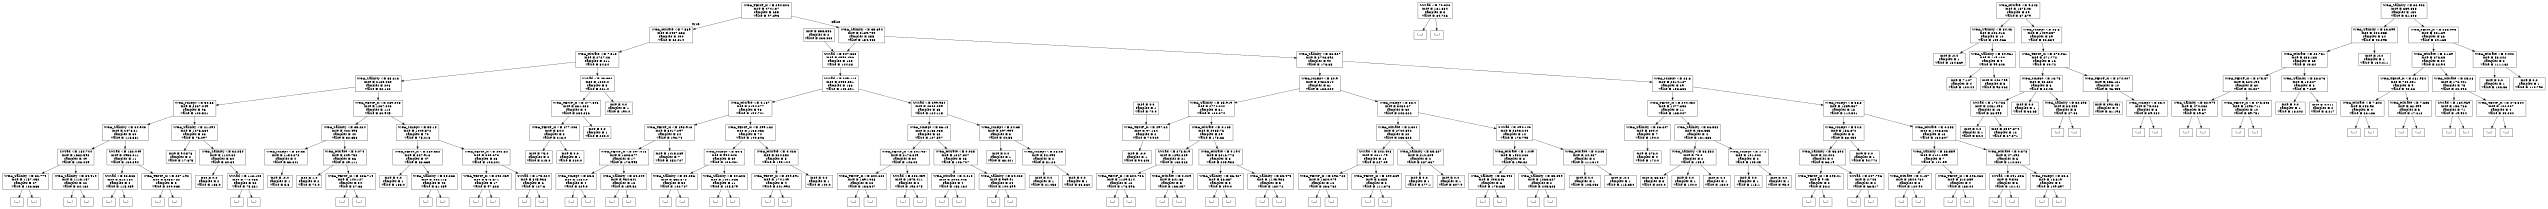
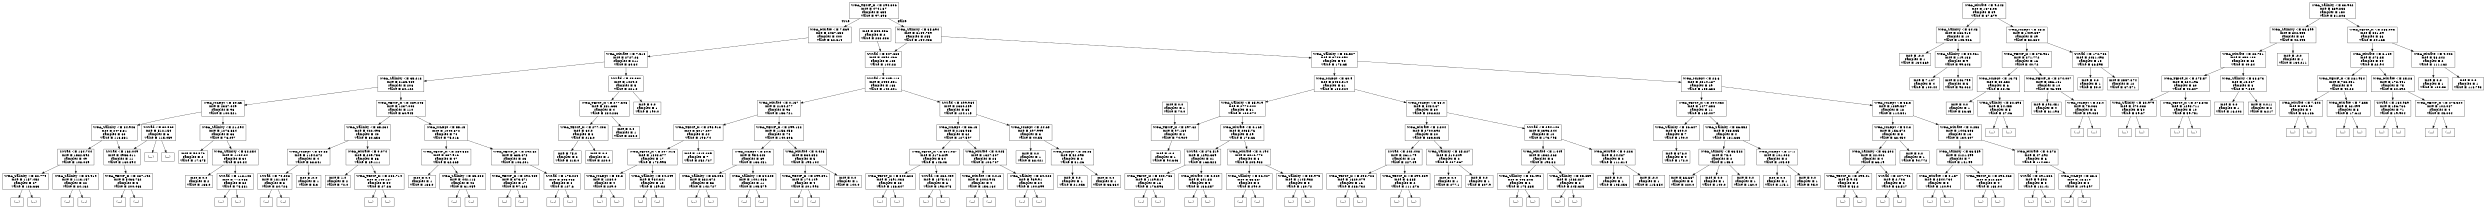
edge "WOA_MLDpt <= 13.75 mse = 83.652 samples = 6 value = 28.43" -> "SWrad <= 172.786 mse = 2431.498 samples = 13 value = 66.595": now "WOA_MLDpt <= 28.8 mse = 1409.357 samples = 29 value = 52.384" -> "SWrad <= 172.786 mse = 2431.498 samples = 13 value = 66.595"
edge "SWrad <= 162.049 mse = 4953.011 samples = 11 value = 160.394" -> "SWrad <= 32.563 mse = 512.154 samples = 6 value = 115.059": reversed
edge "WOA_MLDpt <= 50.35 mse = 1154.872 samples = 4 value = 68.841" -> "SWrad <= 70.308 mse = 181.884 samples = 3 value = 84.726": added
